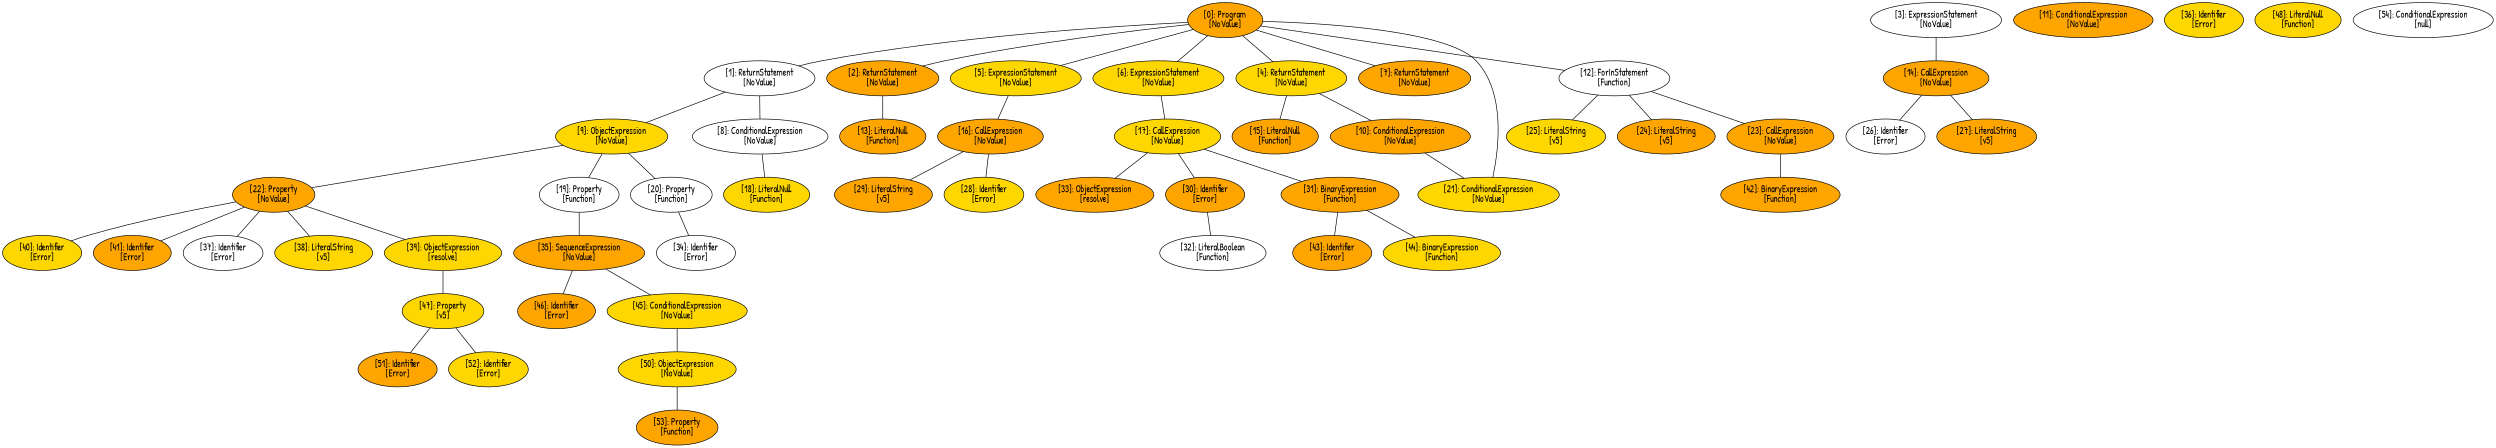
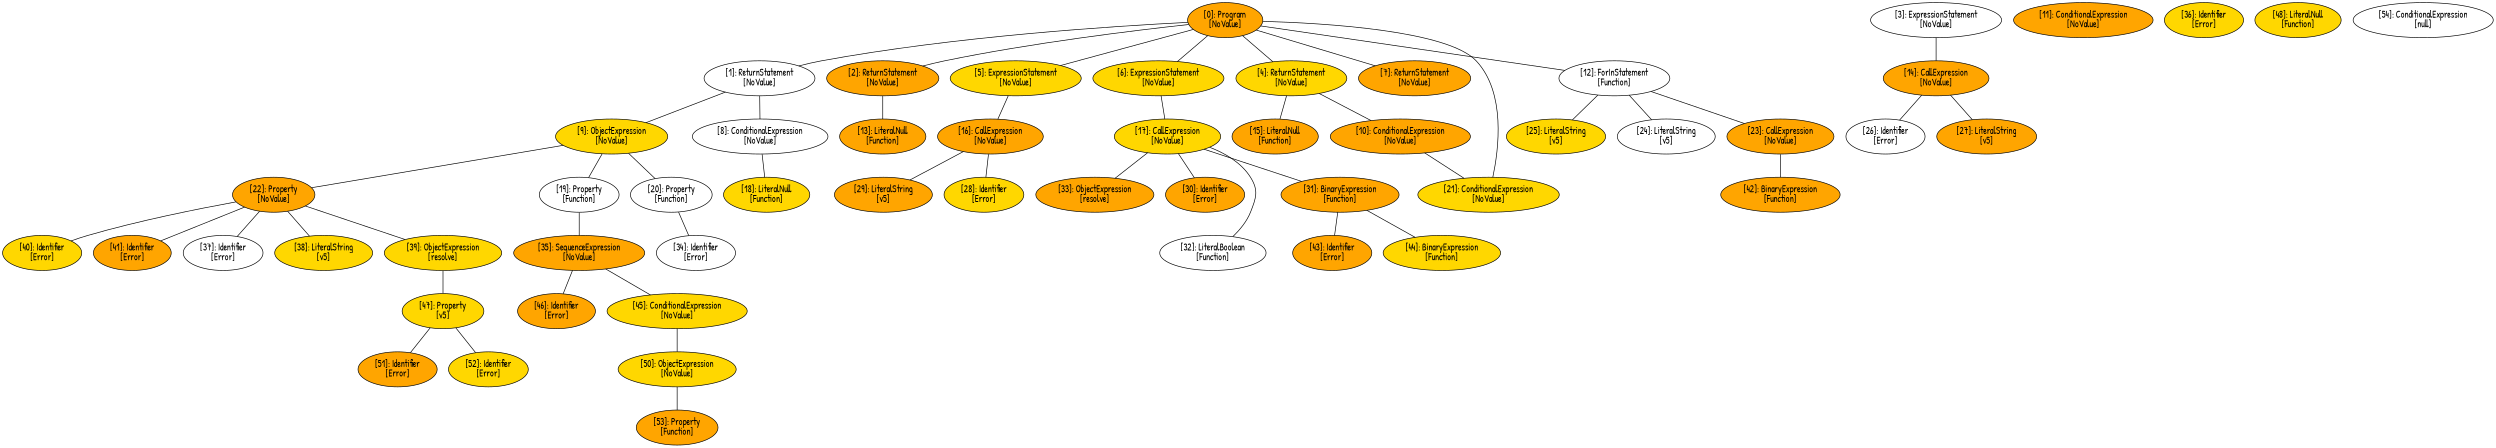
node "[24]: LiteralString [v5]": fillcolor orange -> white
edge "[30]: Identifier [Error]" -- "[32]: LiteralBoolean [Function]": now "[17]: CallExpression [NoValue]" -- "[32]: LiteralBoolean [Function]"
